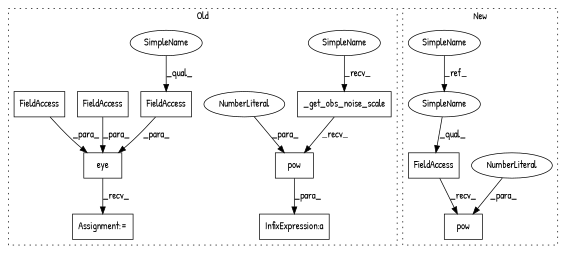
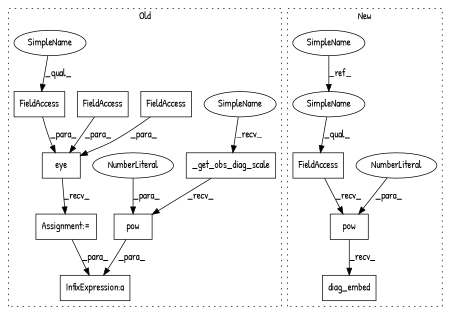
node "_get_obs_noise_scale": label "_get_obs_noise_scale" -> "_get_obs_diag_scale"
edge "Assignment:=" -> "InfixExpression:a": added, label "_para_"
node "diag_embed": added
